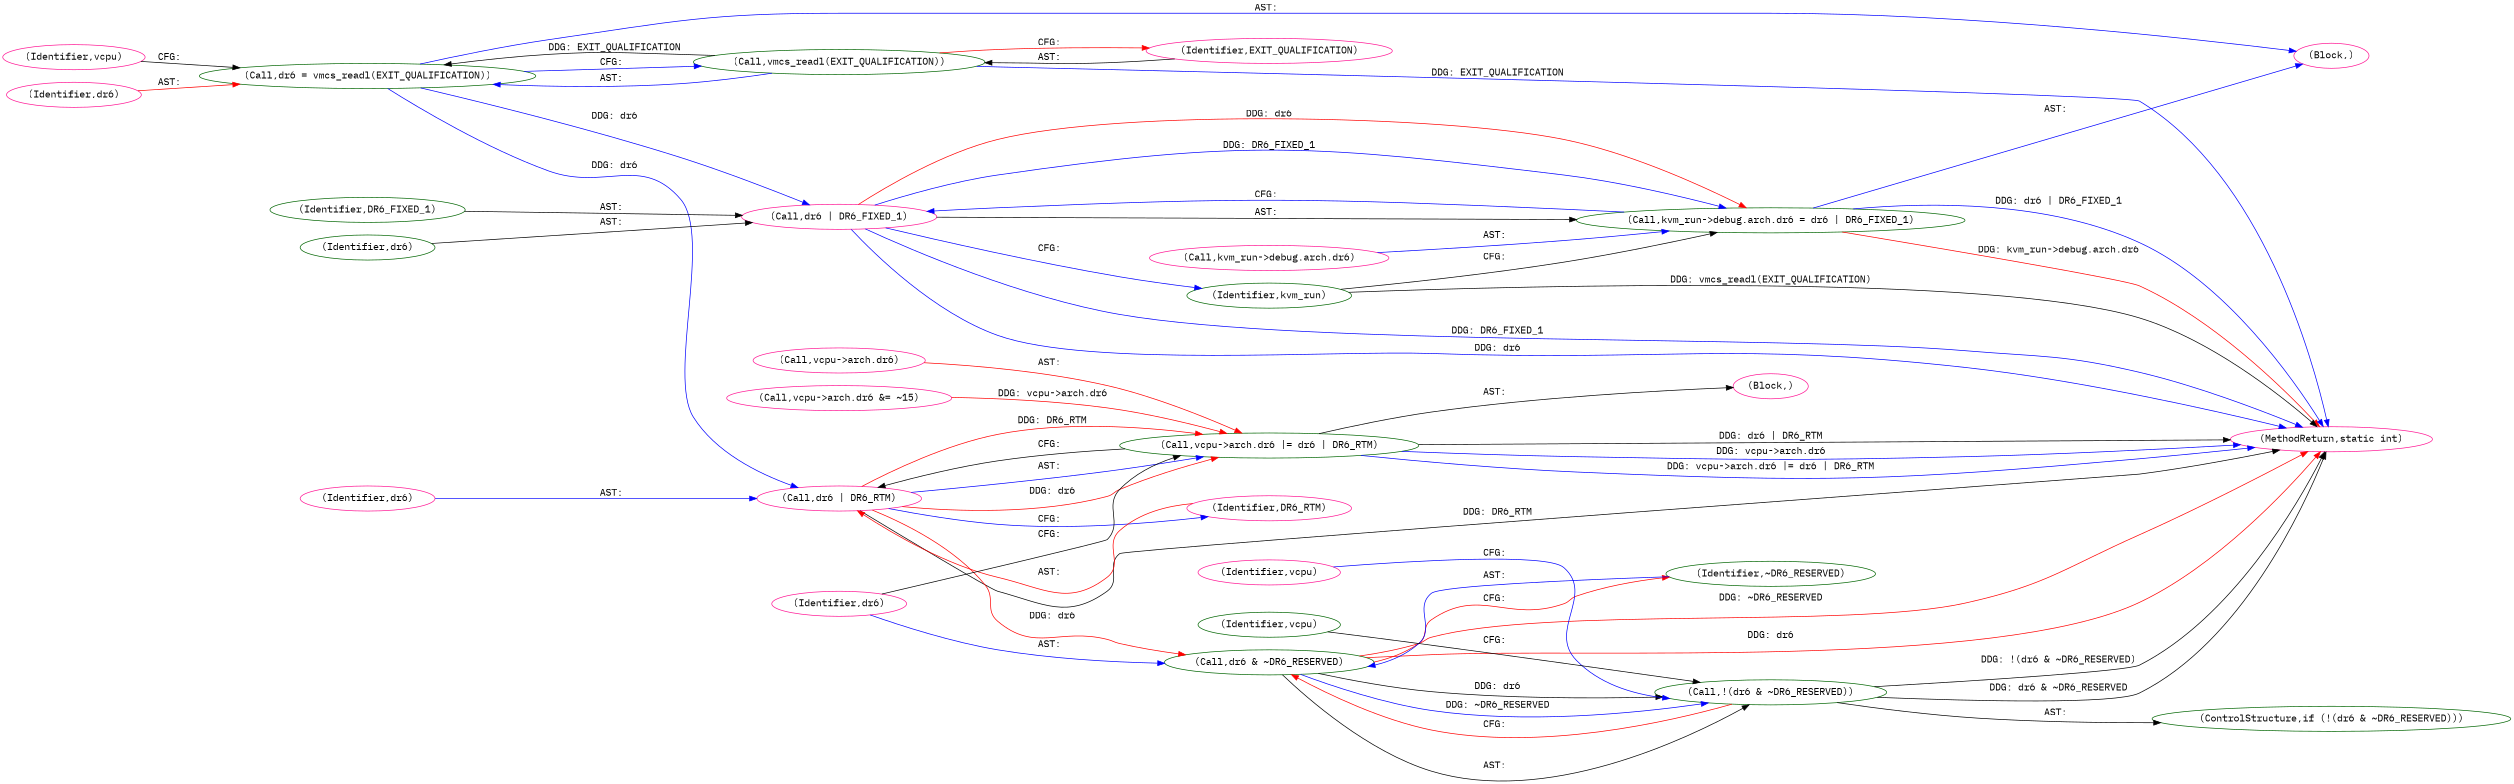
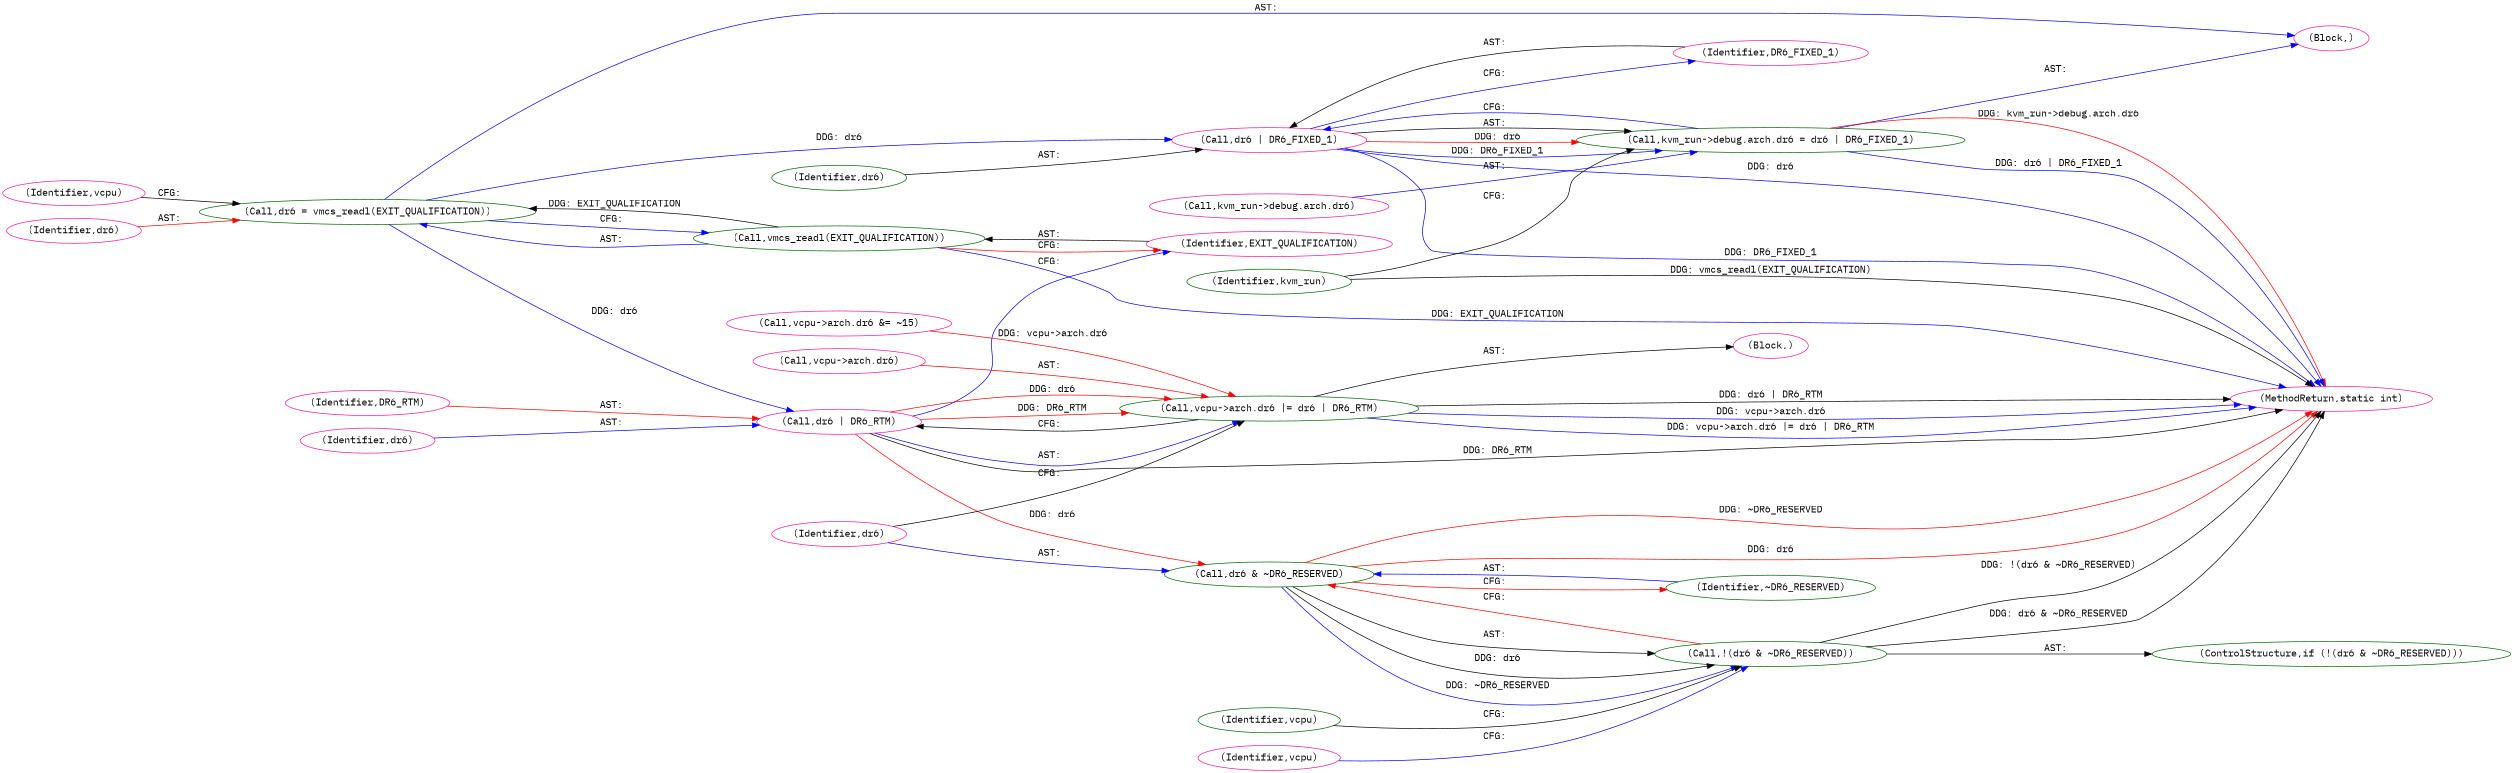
node "(Identifier,DR6_FIXED_1)": color darkgreen -> deeppink
edge "(Call,dr6 | DR6_FIXED_1)" -> "(Identifier,kvm_run)": now "(Call,dr6 | DR6_FIXED_1)" -> "(Identifier,DR6_FIXED_1)"
edge "(Call,dr6 | DR6_RTM)" -> "(Identifier,DR6_RTM)": now "(Call,dr6 | DR6_RTM)" -> "(Identifier,EXIT_QUALIFICATION)"
